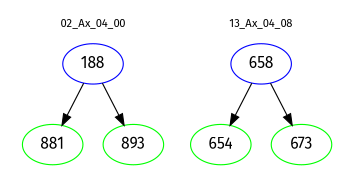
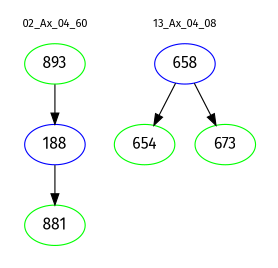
cluster "02_Ax_04_00": label "02_Ax_04_00" -> "02_Ax_04_60"
edge "188" -> "893": reversed
